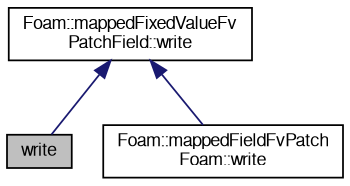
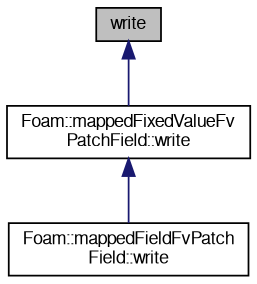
edge "write" -> "Foam::mappedFixedValueFv PatchField::write": reversed
node "Foam::mappedFieldFvPatch Foam::write": label "Foam::mappedFieldFvPatch Foam::write" -> "Foam::mappedFieldFvPatch Field::write"
